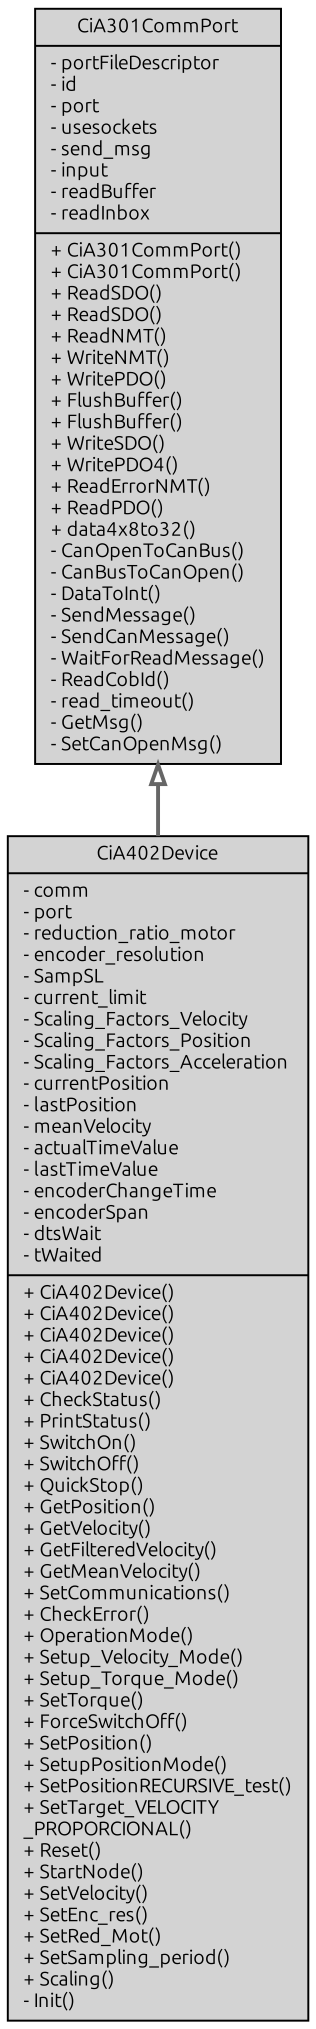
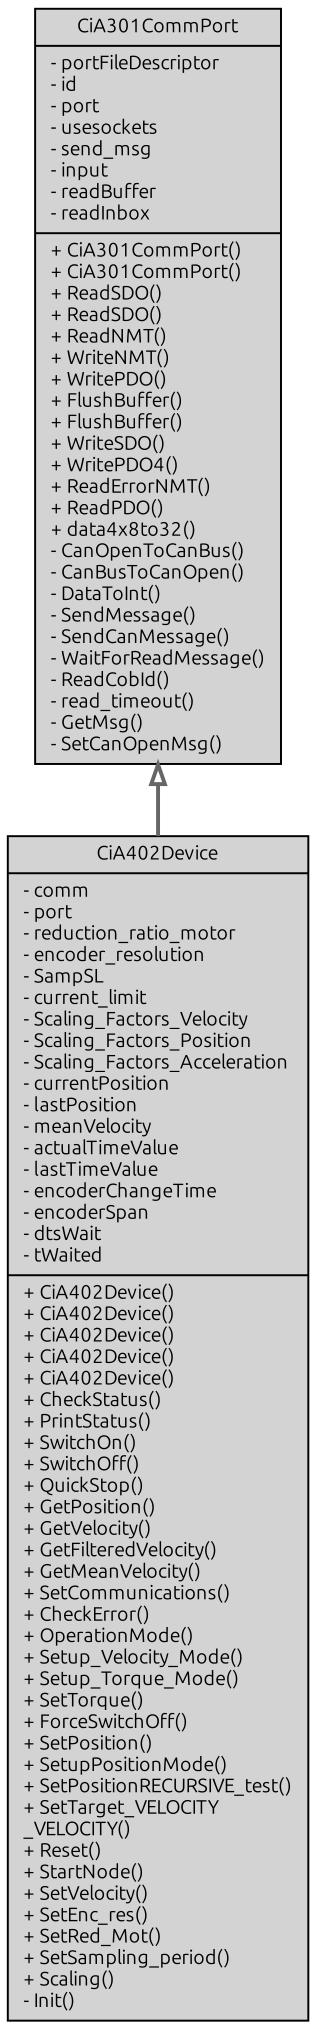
node "CiA402Device": text "_PROPORCIONAL()" -> "_VELOCITY()"
